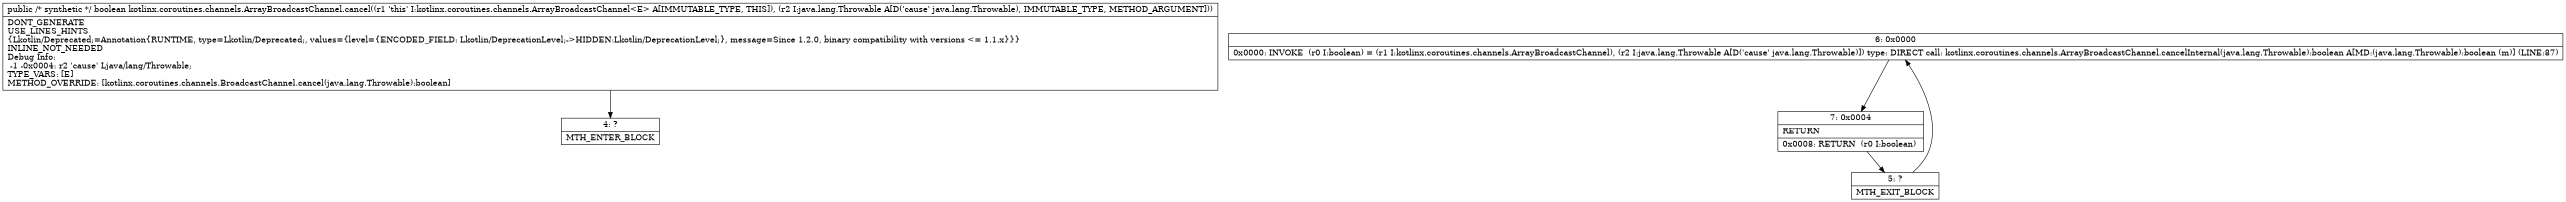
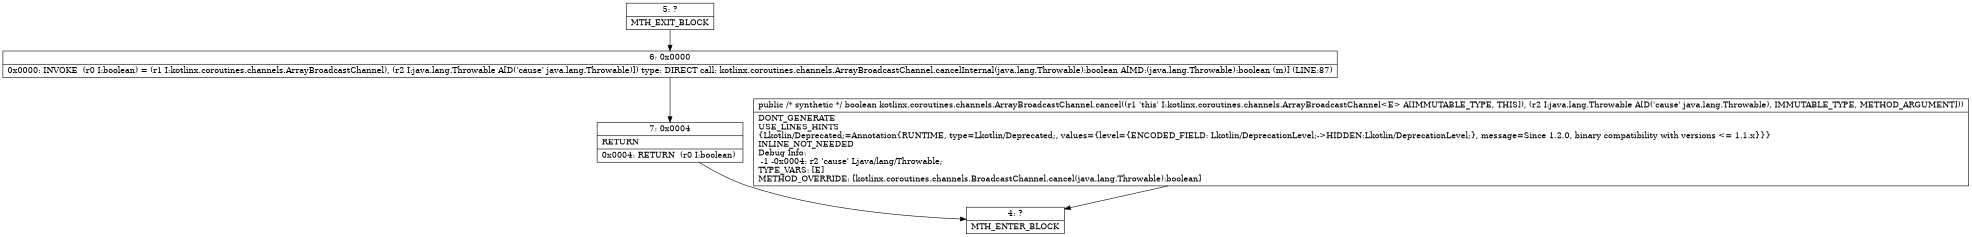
node "7: 0x0004": text "0x0008: RETURN  (r0 I:boolean)" -> "0x0004: RETURN  (r0 I:boolean)"
edge "7: 0x0004" -> "5: ?": now "7: 0x0004" -> "4: ?"
